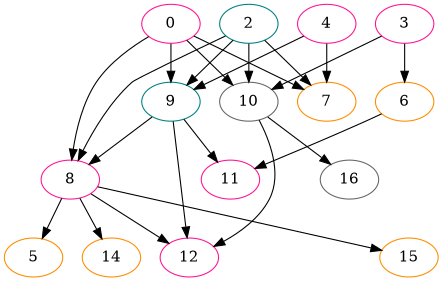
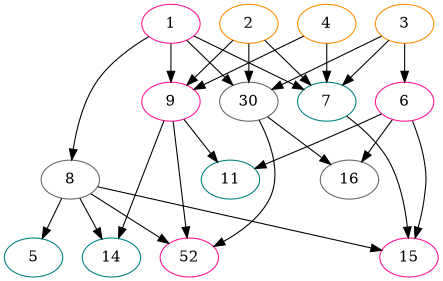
node "0": label "0" -> "1"
node "2": color teal -> darkorange
node "4": color deeppink -> darkorange
node "3": color deeppink -> darkorange
edge "3" -> "7": added
edge "2" -> "8": removed
node "9": color teal -> deeppink
node "10": label "10" -> "30"
node "7": color darkorange -> teal
node "6": color darkorange -> deeppink
edge "6" -> "16": added
edge "9" -> "8": now "9" -> "14"
edge "7" -> "15": added
edge "6" -> "15": added
node "8": color deeppink -> gray40
node "11": color deeppink -> teal
node "5": color darkorange -> teal
node "14": color darkorange -> teal
node "12": label "12" -> "52"
node "15": color darkorange -> deeppink
